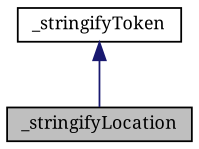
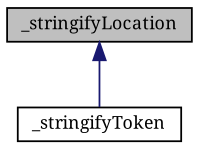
edge "_stringifyLocation" -> "_stringifyToken": reversed
